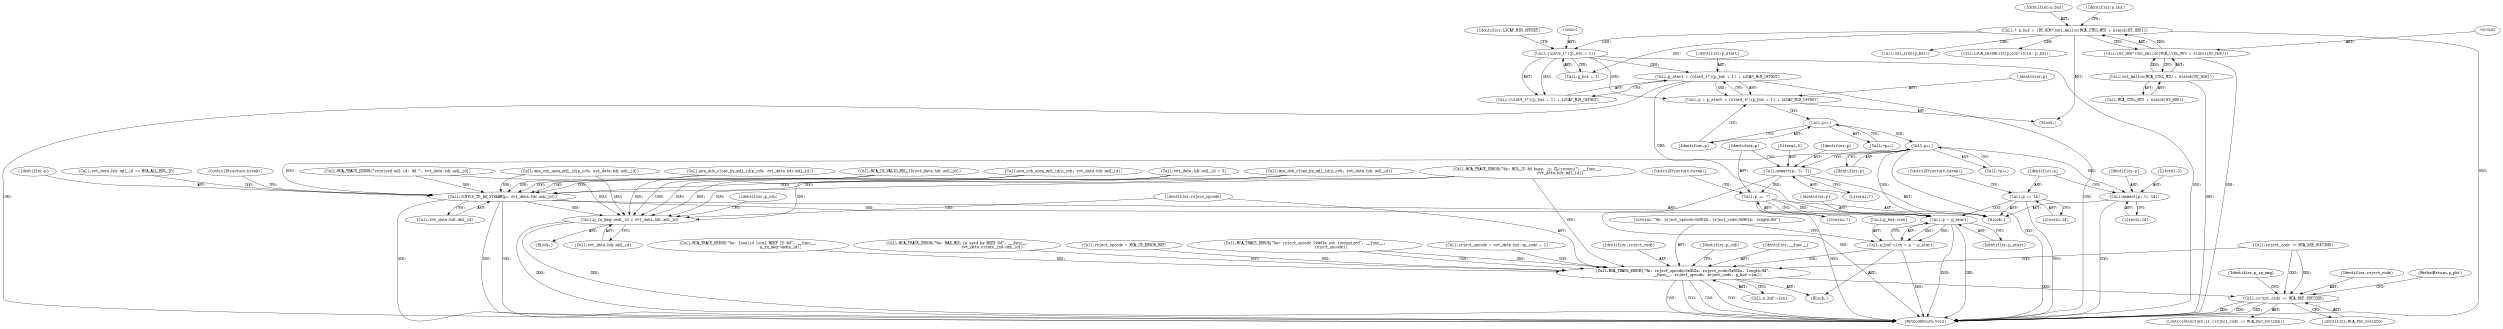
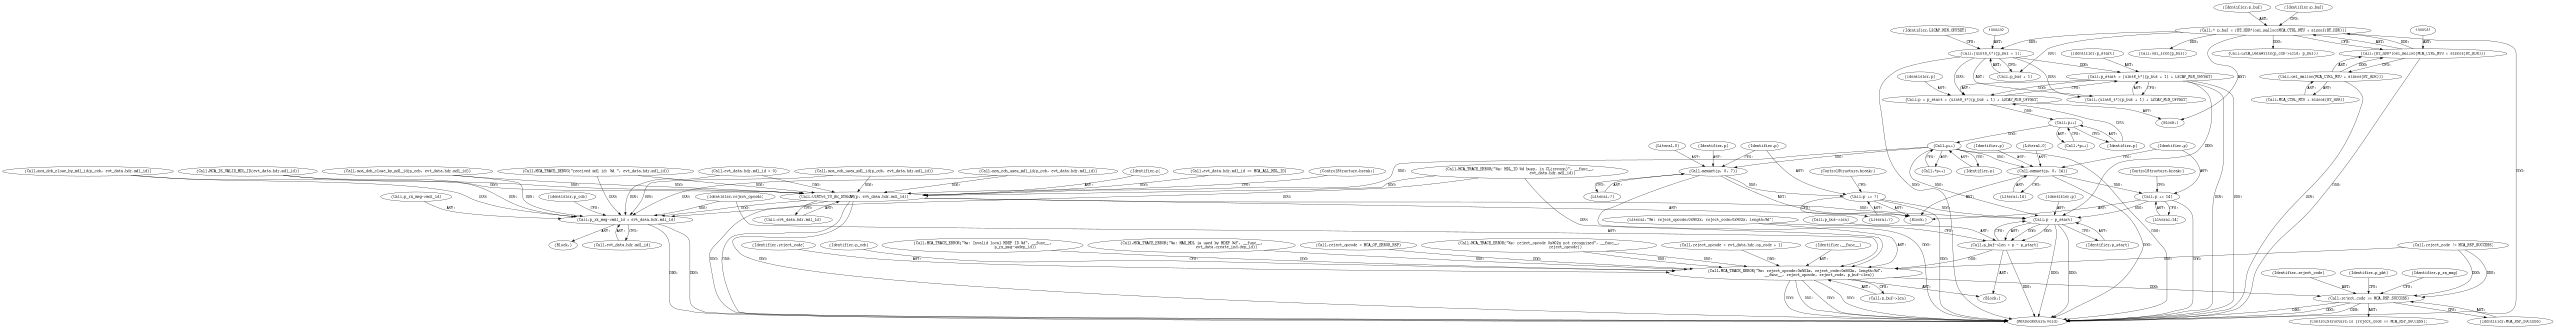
edge "(Call,memset(p, 0, 14))" -> "(Call,p += 14)": added, label "DDG:"
node "(Call,p_rx_msg->mdl_id)": added
node "(MethodReturn,p_pkt)": label "(MethodReturn,p_pkt)" -> "(Identifier,p_pkt)"
